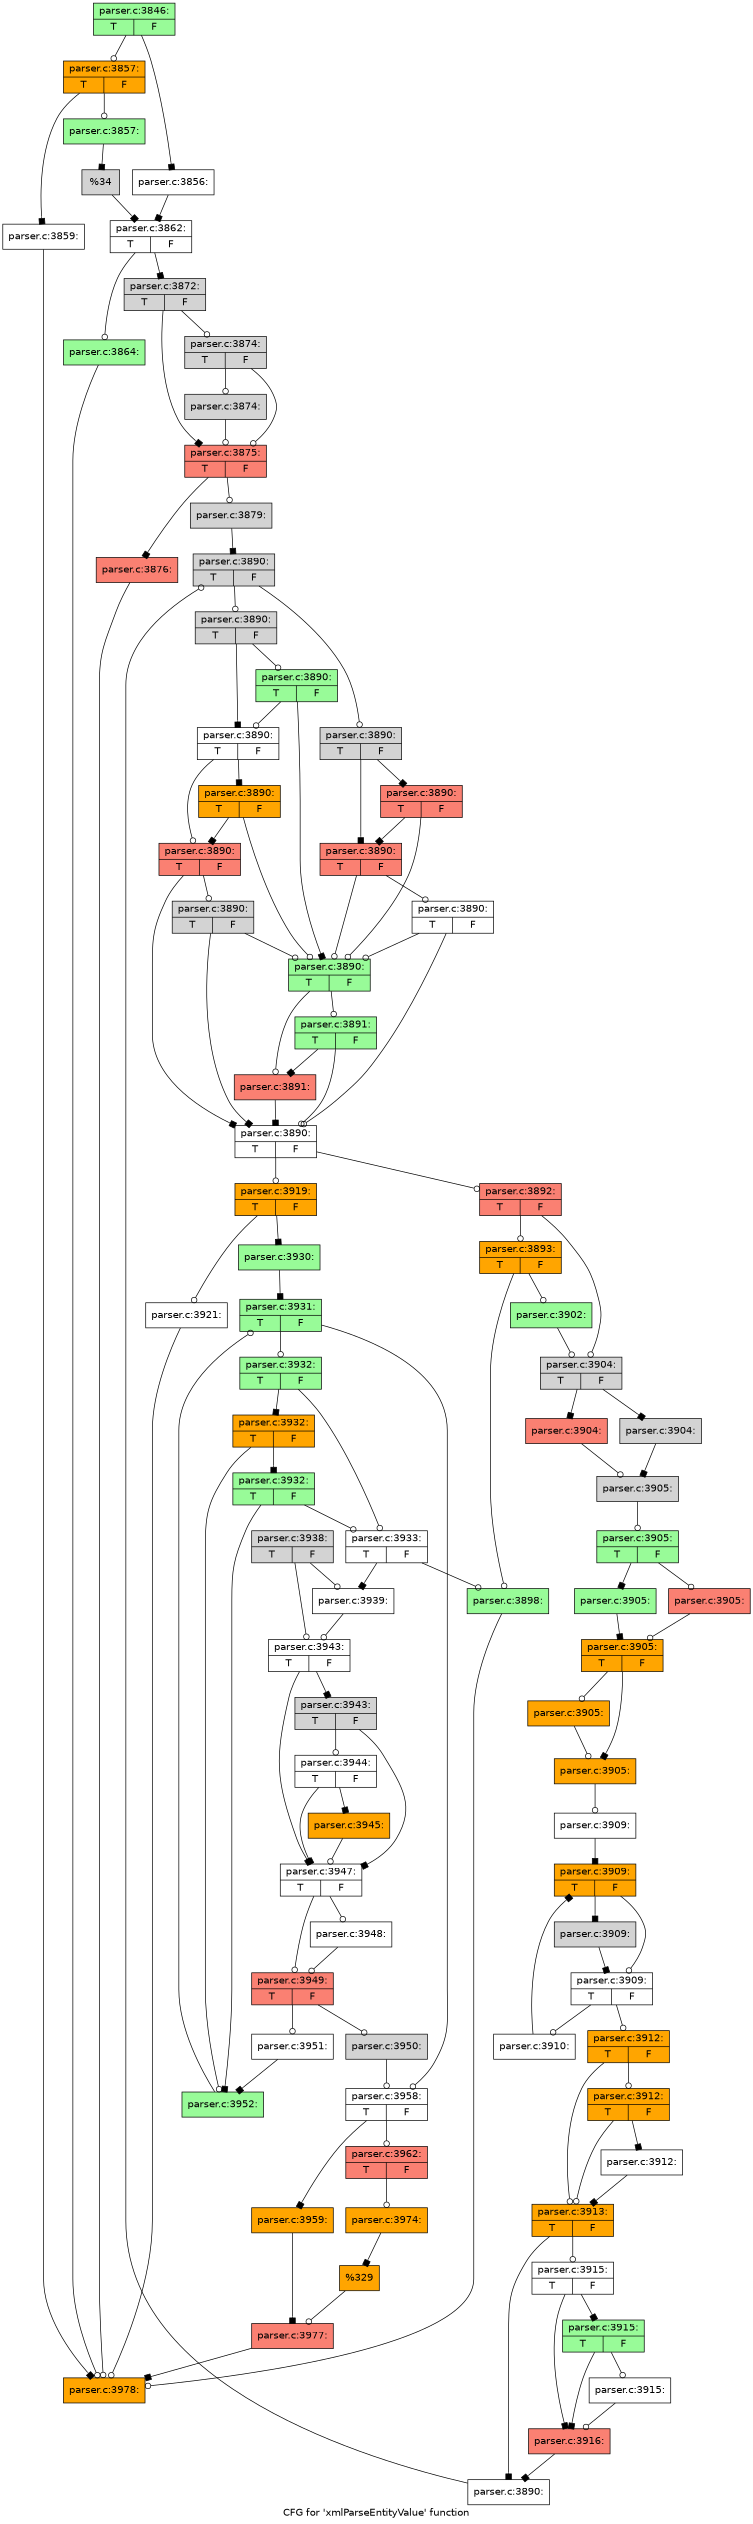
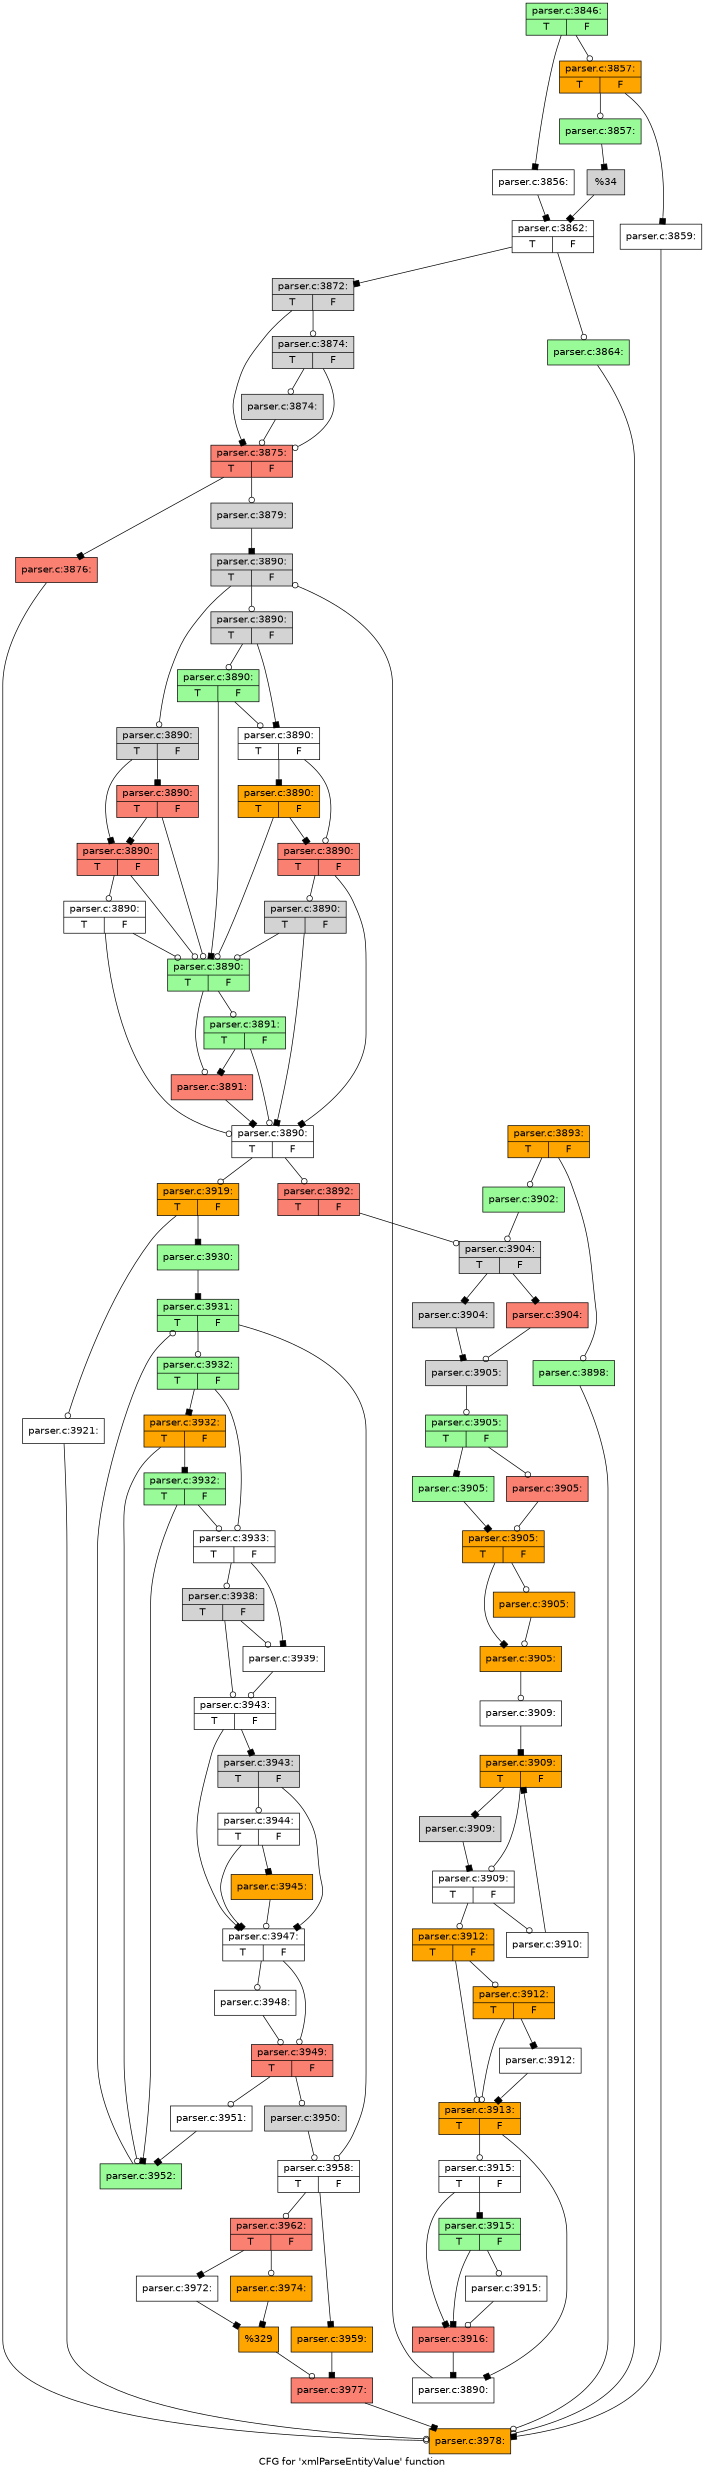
edge "parser.c:3892:" -> "parser.c:3893:": removed
edge "parser.c:3933:" -> "parser.c:3898:": now "parser.c:3933:" -> "parser.c:3938:"
node "parser.c:3972:": added
